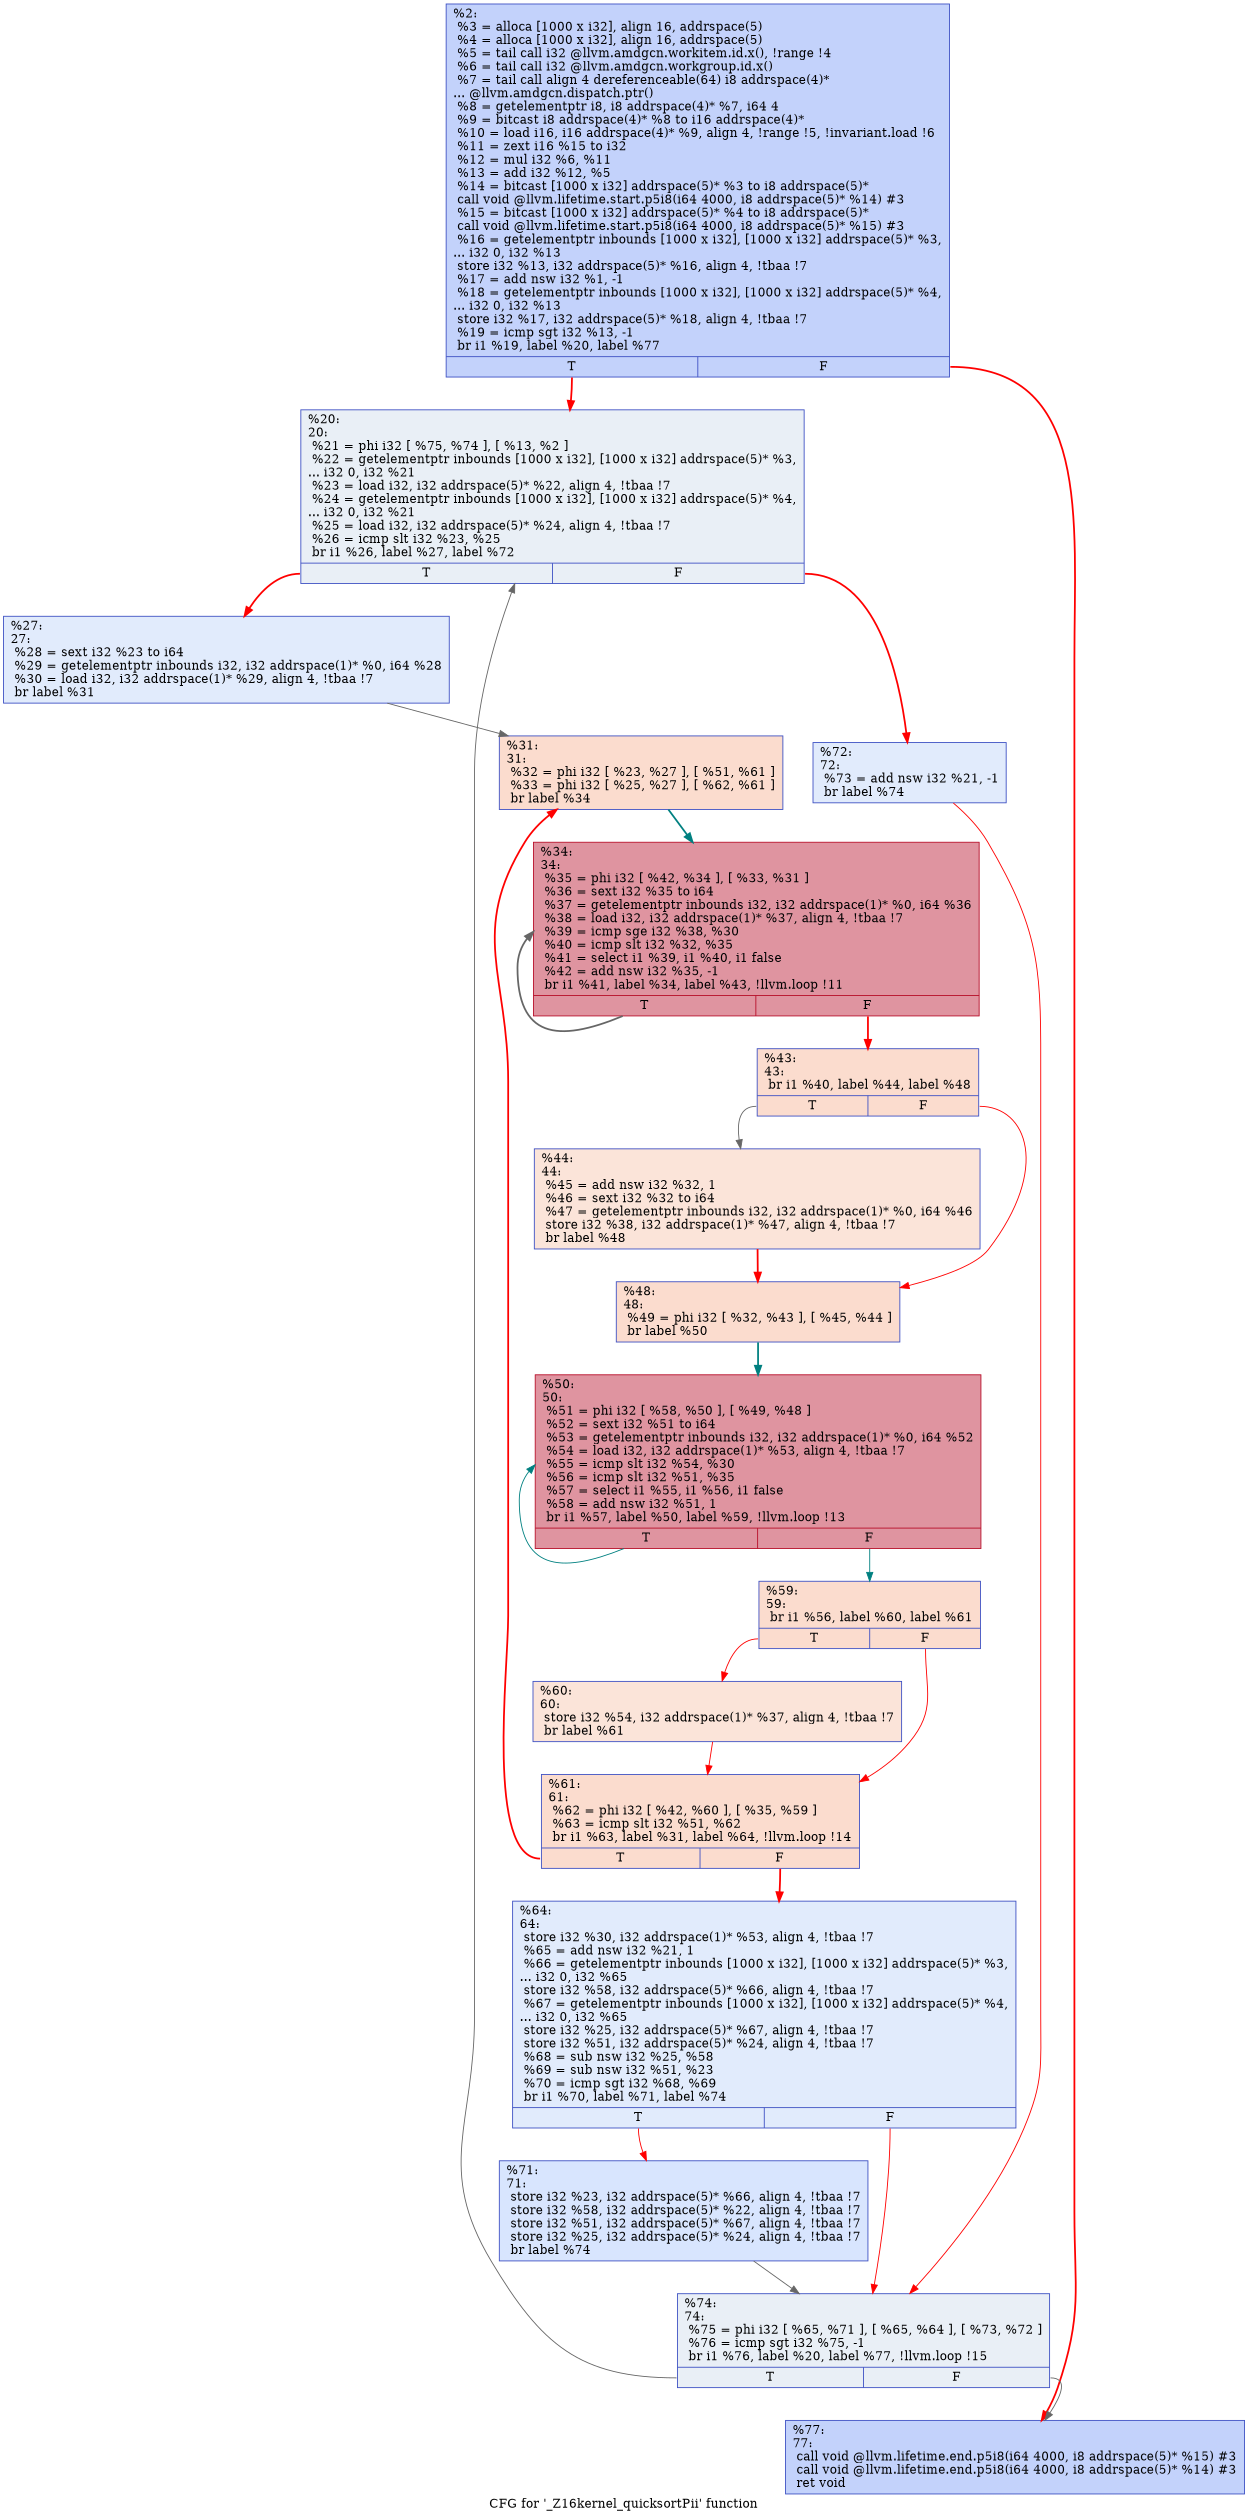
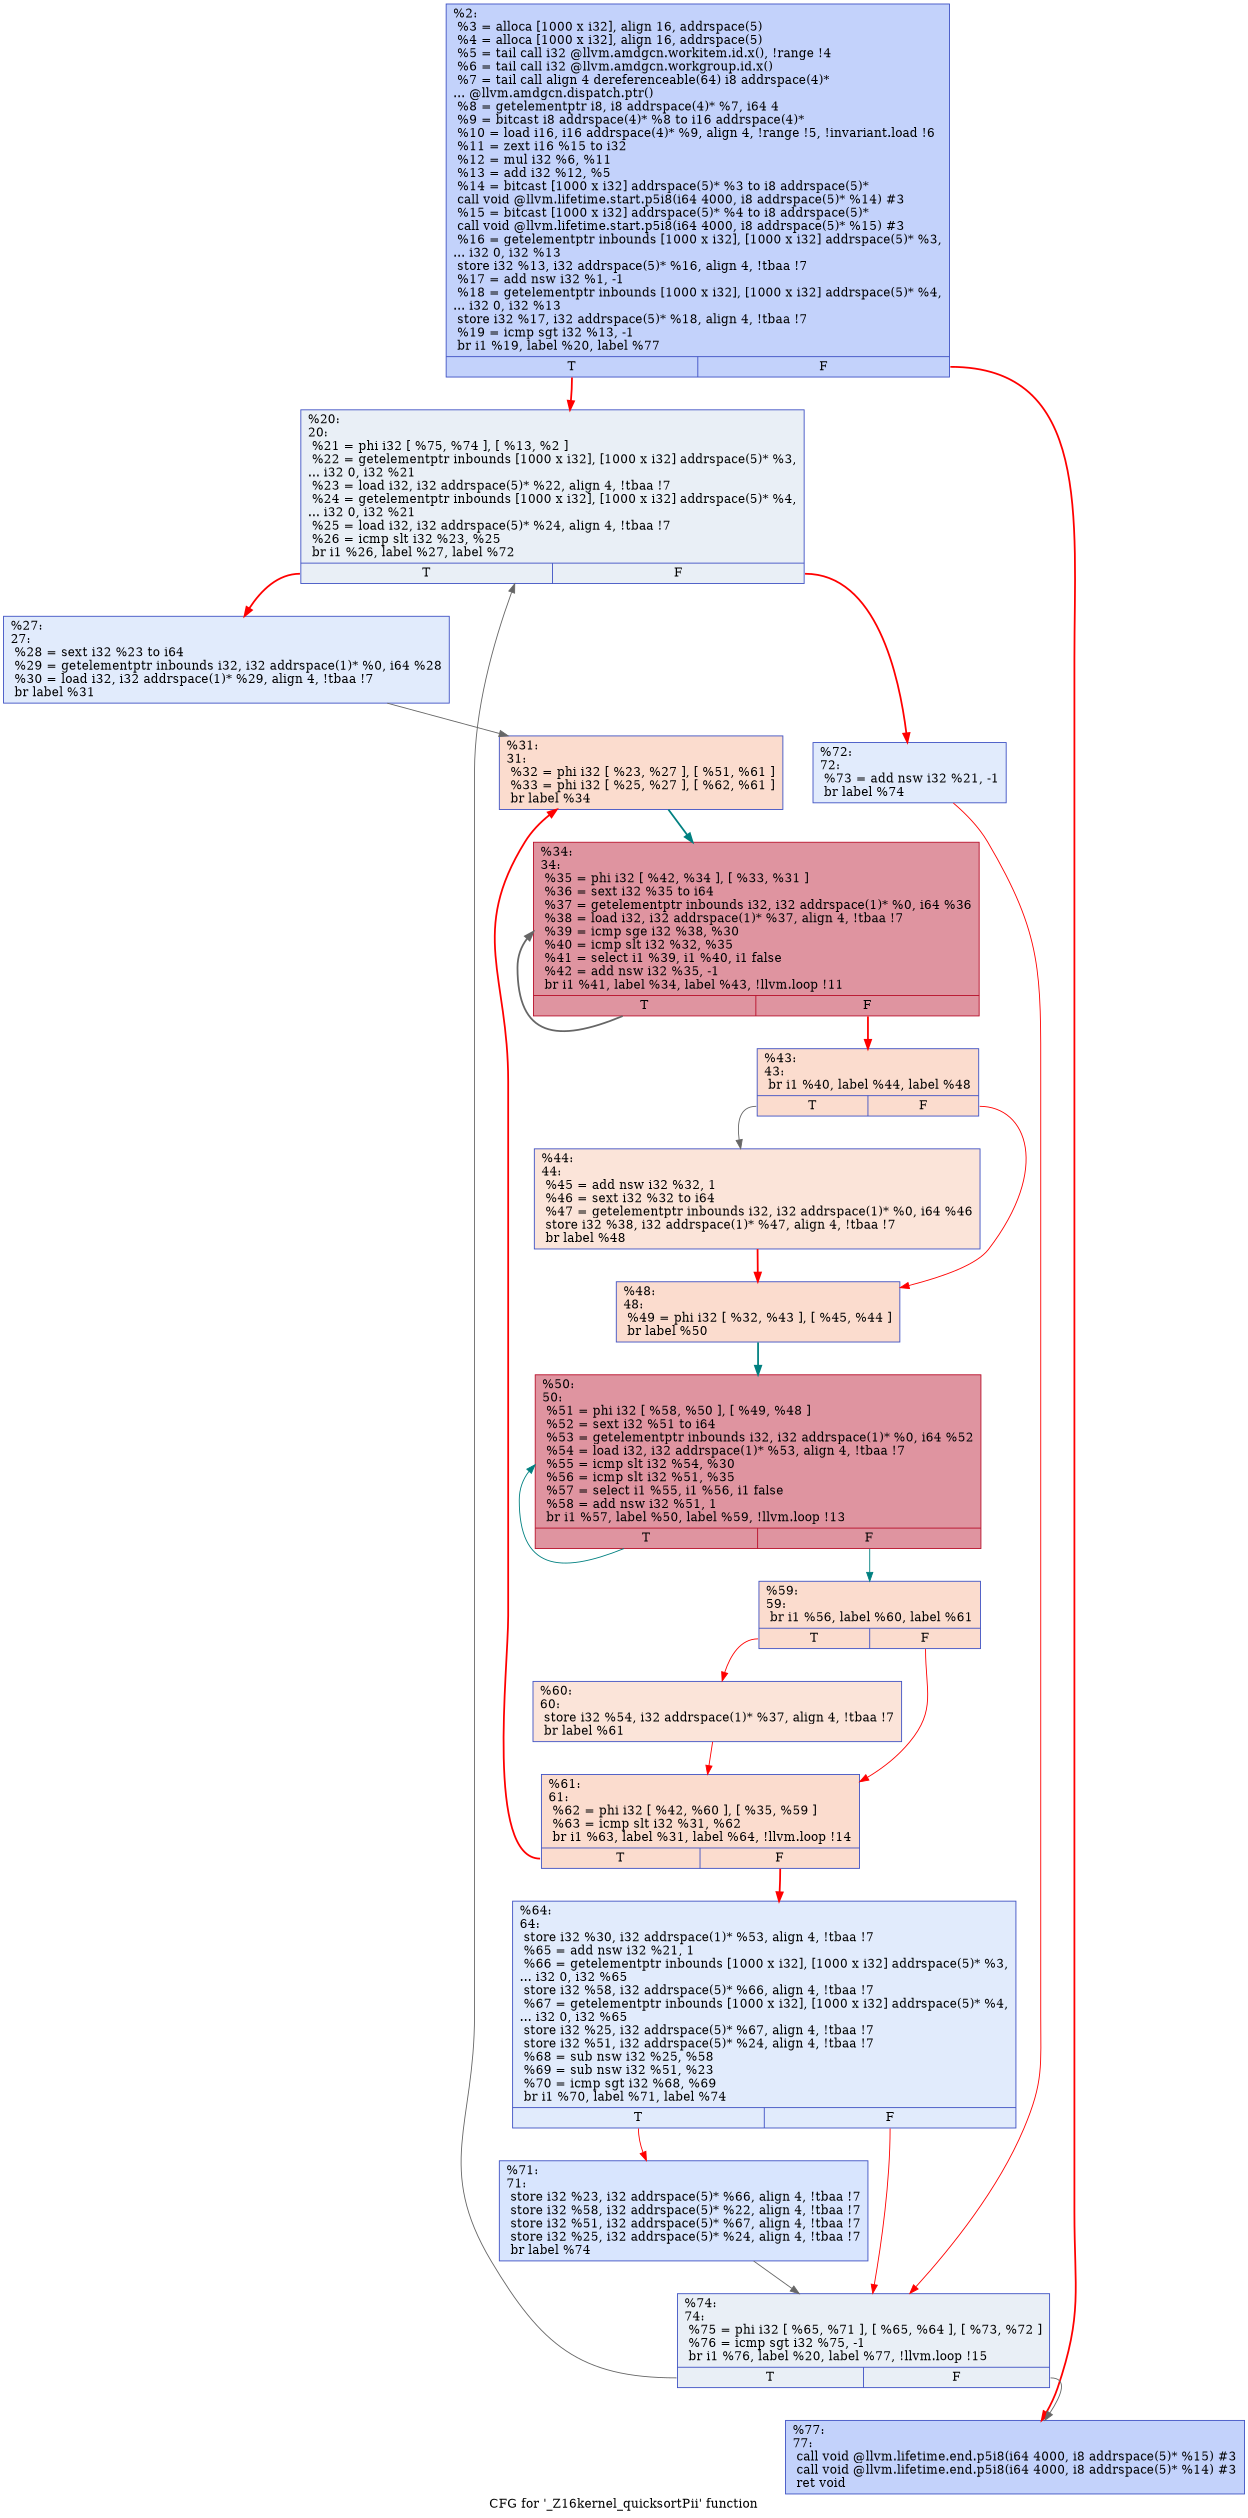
node "%61:": text "%63 = icmp slt i32 %51, %62" -> "%63 = icmp slt i32 %31, %62"
